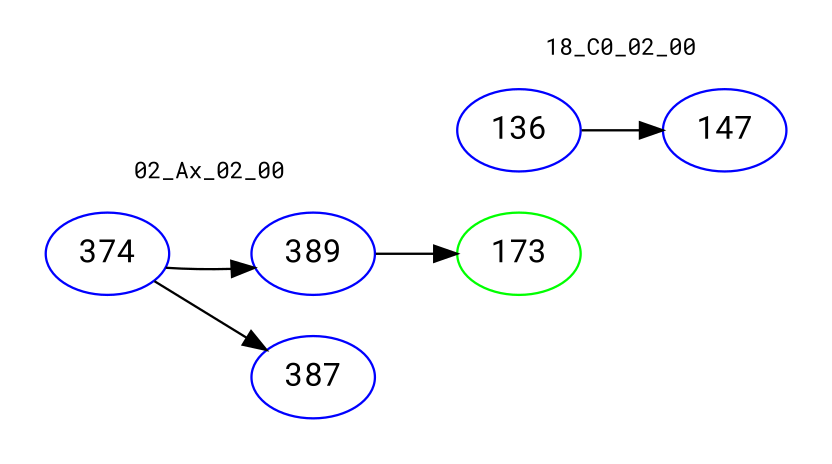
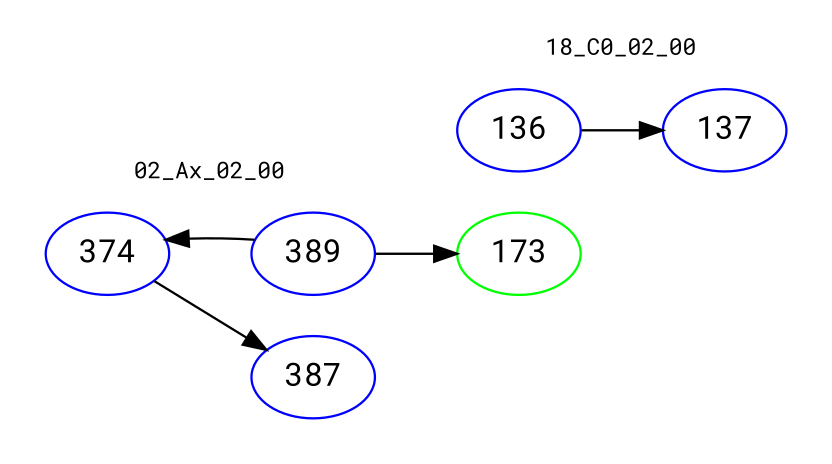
node "147": label "147" -> "137"
edge "374" -> "389": reversed
